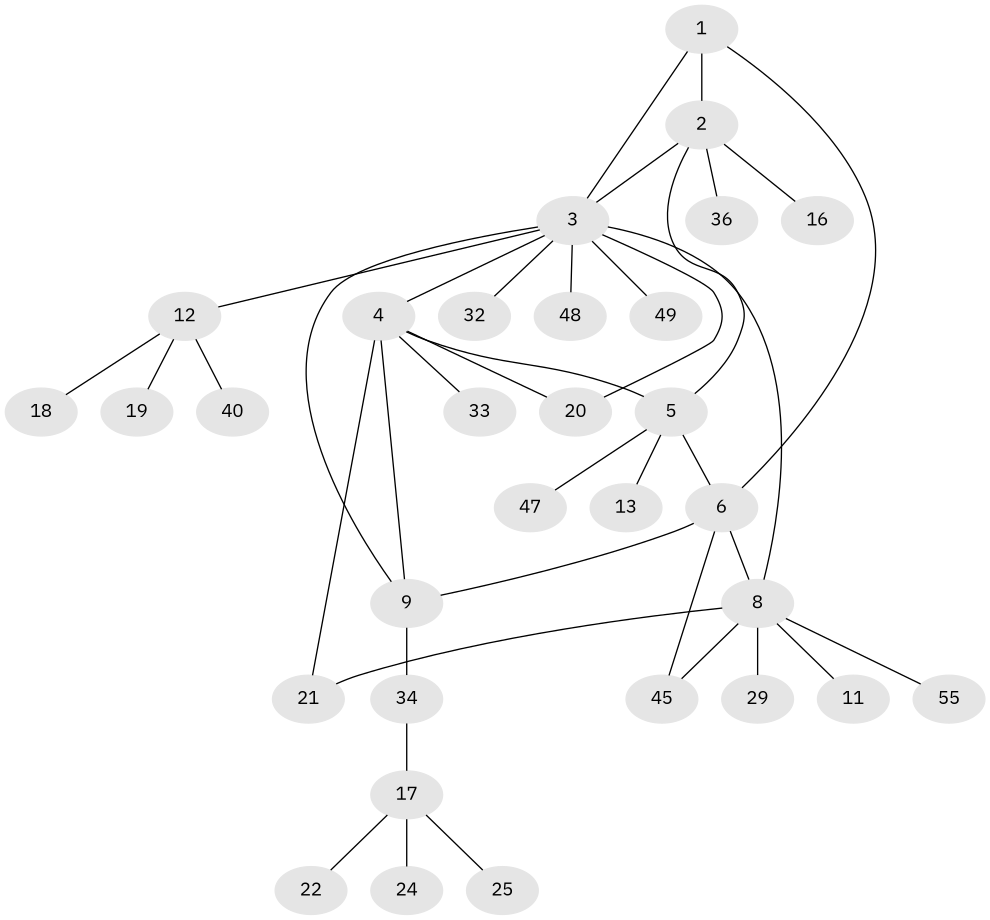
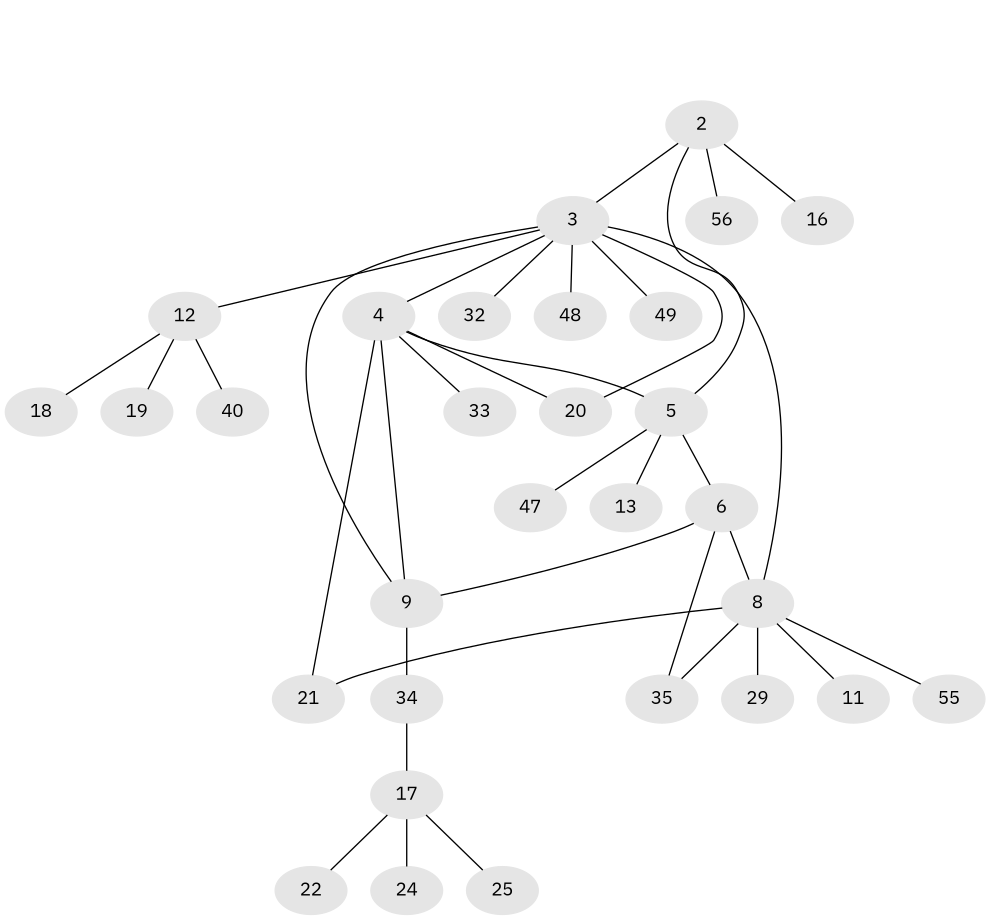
node "1": removed
node "36": label "36" -> "56"
node "45": label "45" -> "35"
